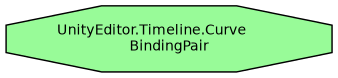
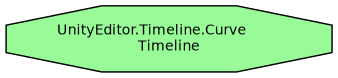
node "UnityEditor.Timeline.Curve BindingPair": label "UnityEditor.Timeline.Curve BindingPair" -> "UnityEditor.Timeline.Curve Timeline"
